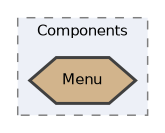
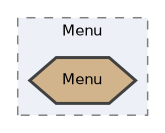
cluster "Components": label "Components" -> "Menu"
